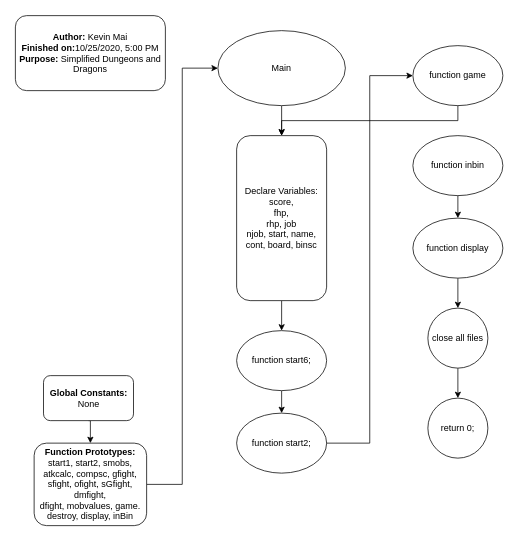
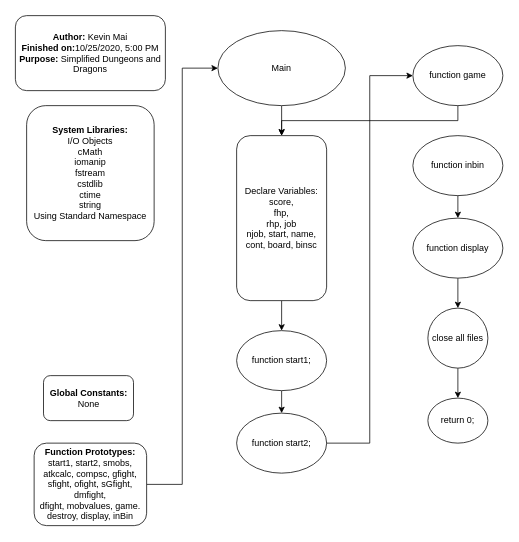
node "System Libraries: I/O Objects cMath iomanip fstream cstdlib ctime string Using Standard Namespace": added
node "function start6;": label "function start6;" -> "function start1;"
node "return 0;": size 60x60 -> 60x45
edge "Global Constants: None" -> "Function Prototypes: start1, start2, smobs, atkcalc, compsc, gfight, sfight, ofight, sGfight, dmfight, dfight, mobvalues, game. destroy, display, inBin": removed
